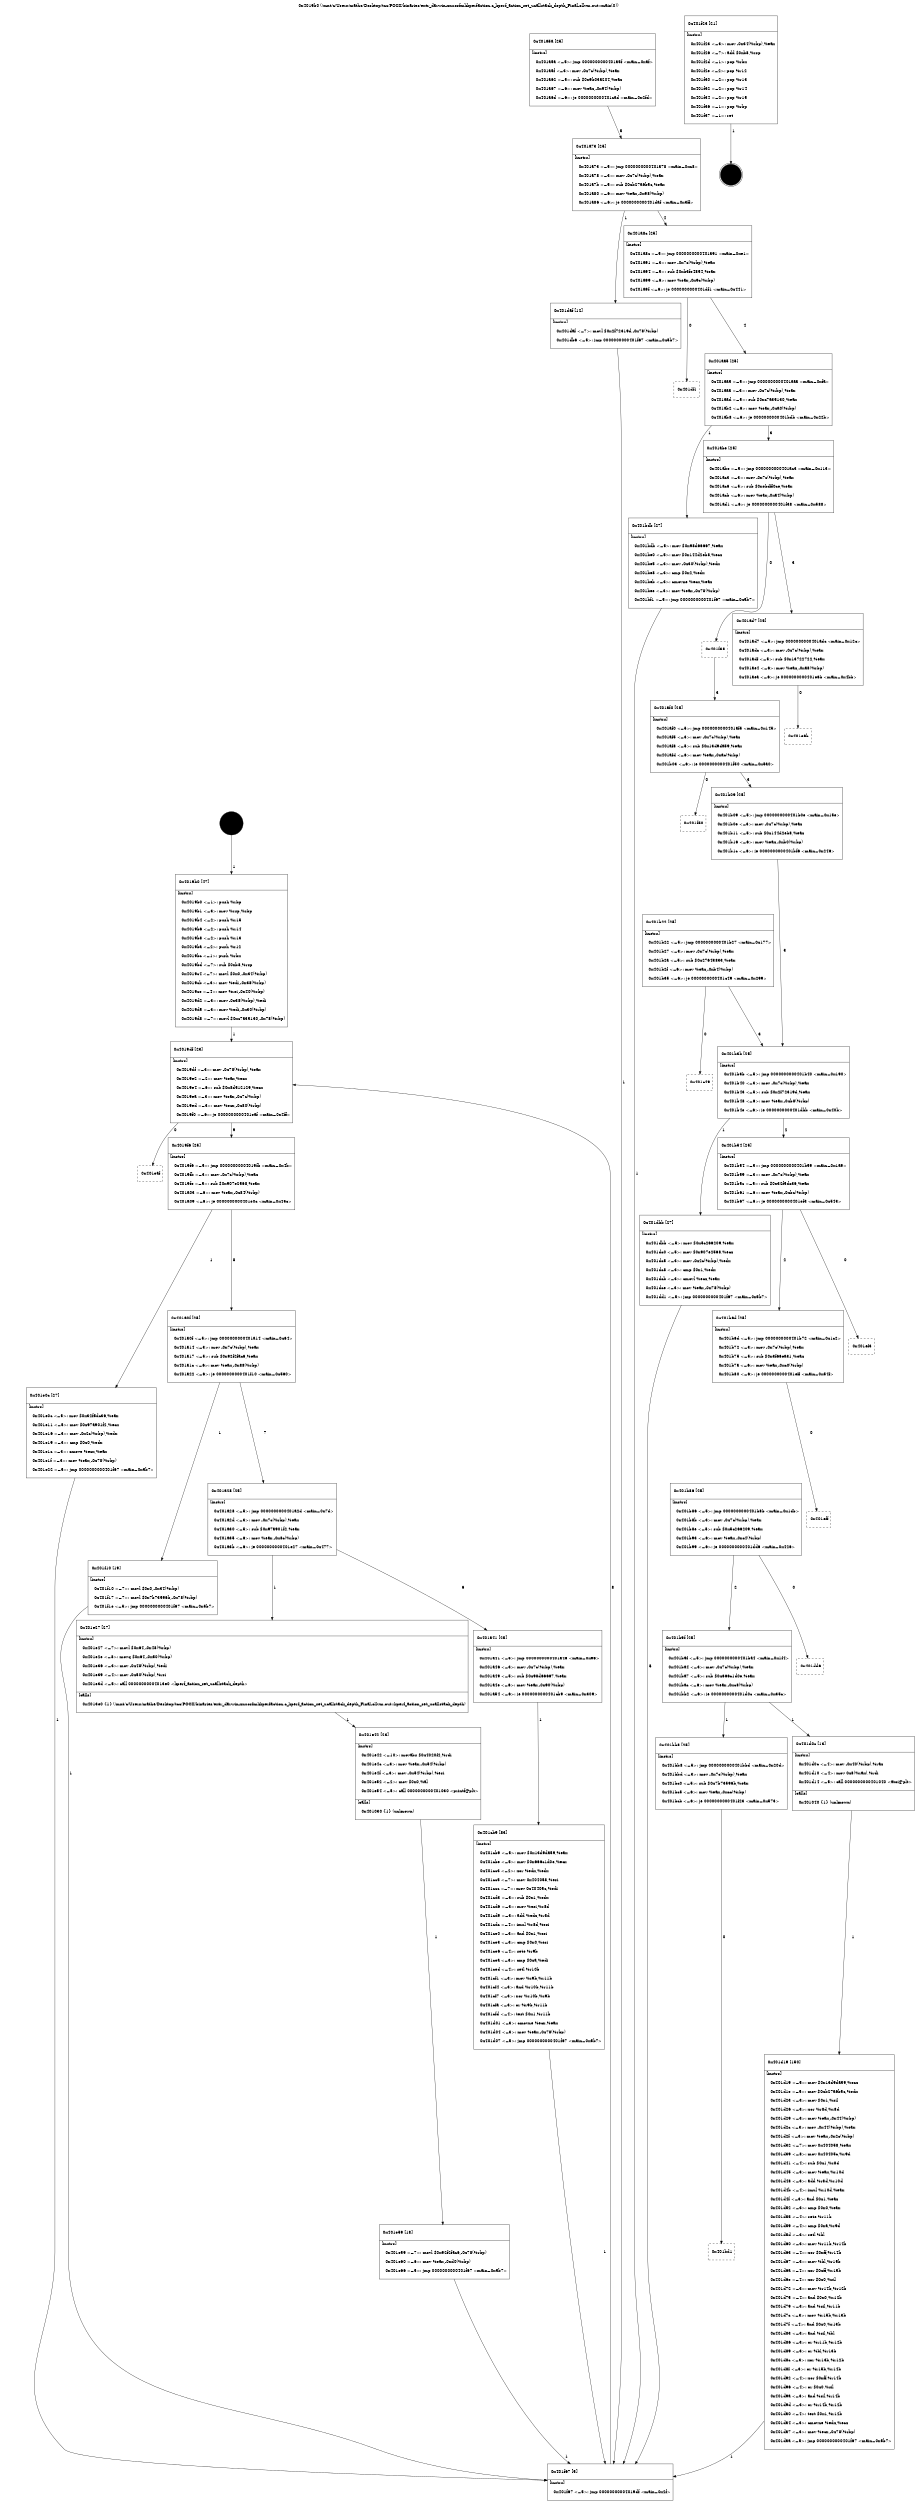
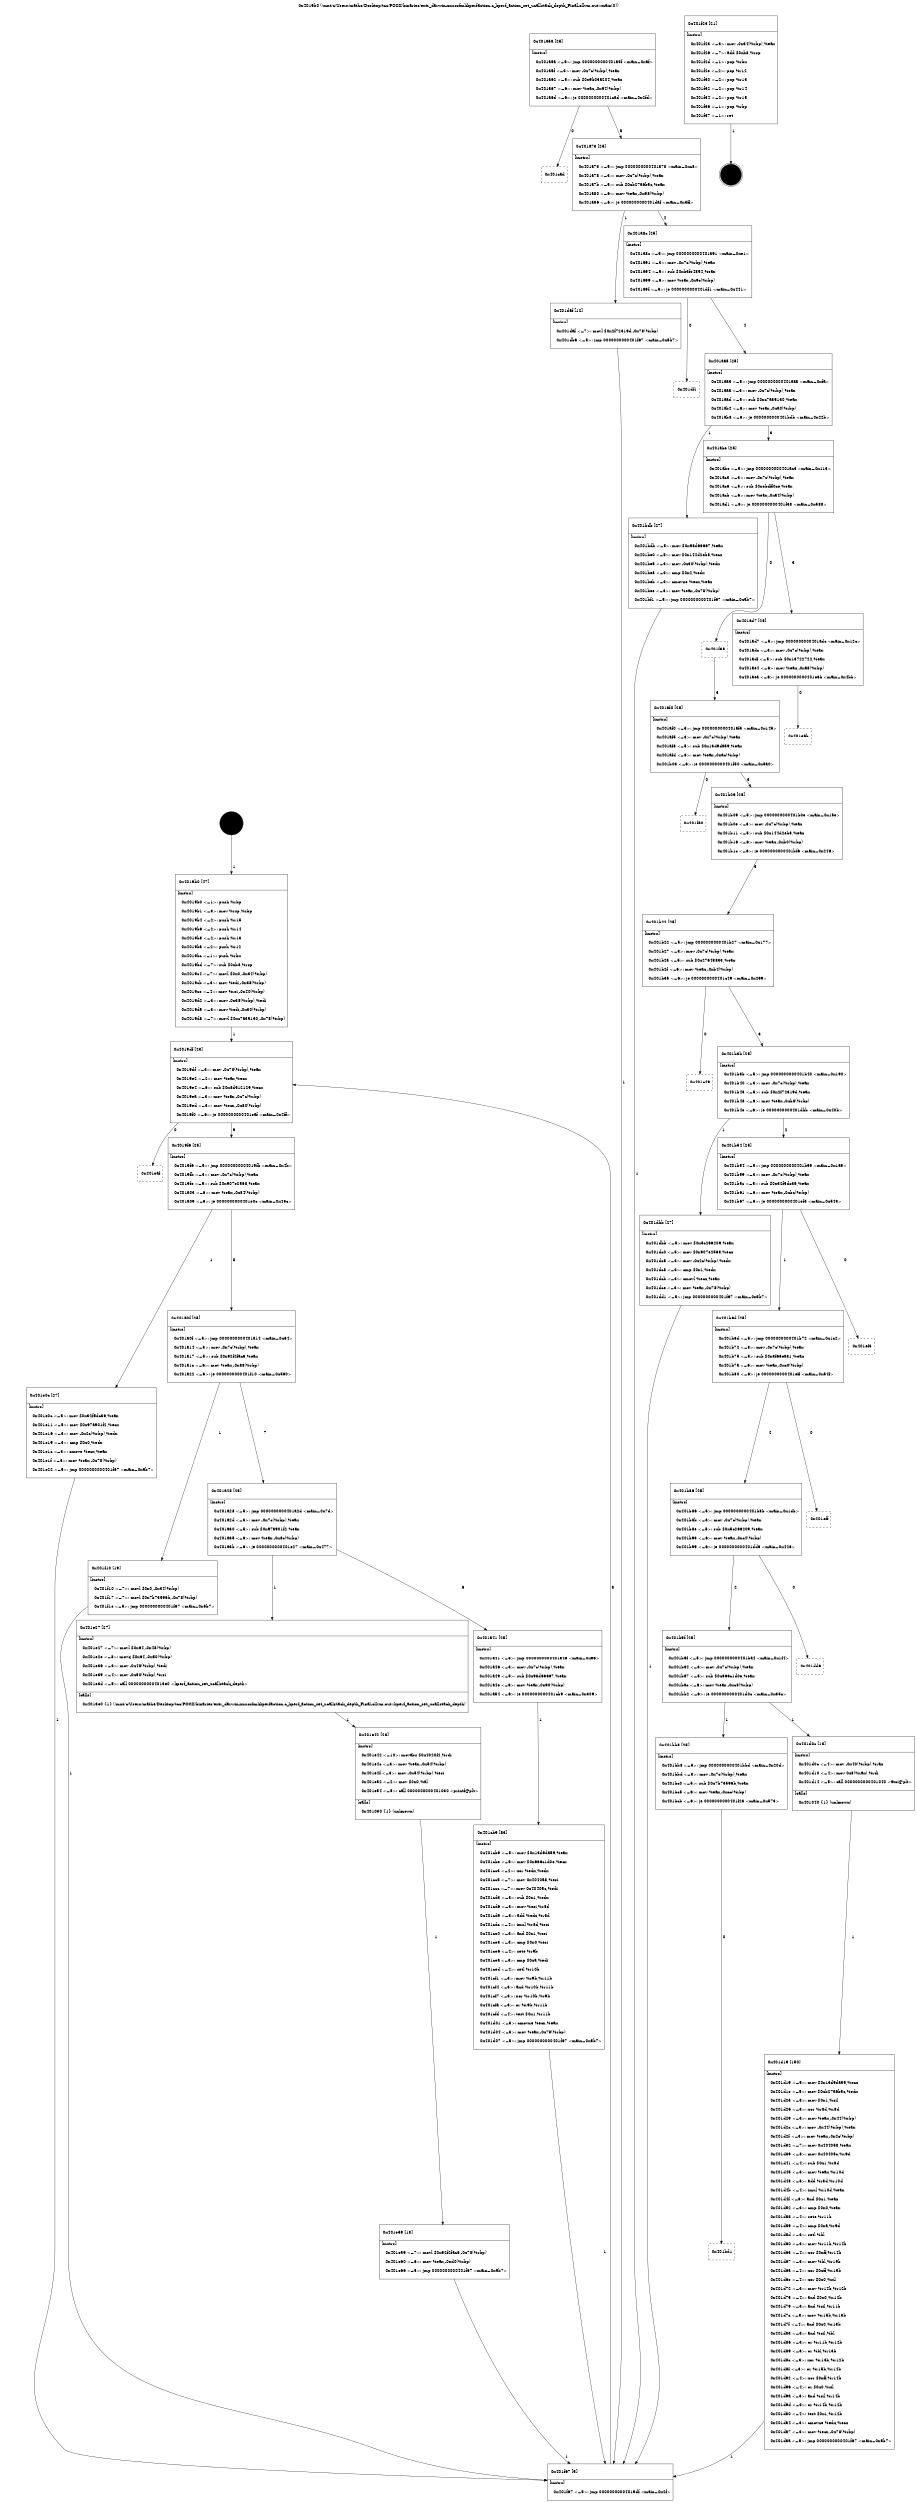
node "0x401cad": added
edge "0x401b09 [25]" -> "0x401b3b [25]": now "0x401b09 [25]" -> "0x401b22 [25]"
edge "0x401b54 [25]" -> "0x401b6d [25]": label " 2" -> " 1"
edge "0x401b6d [25]" -> "0x401b86 [25]": added, label "2"
edge "0x401dbb [27]" -> "0x401f67 [5]": label " 5" -> " 1"
